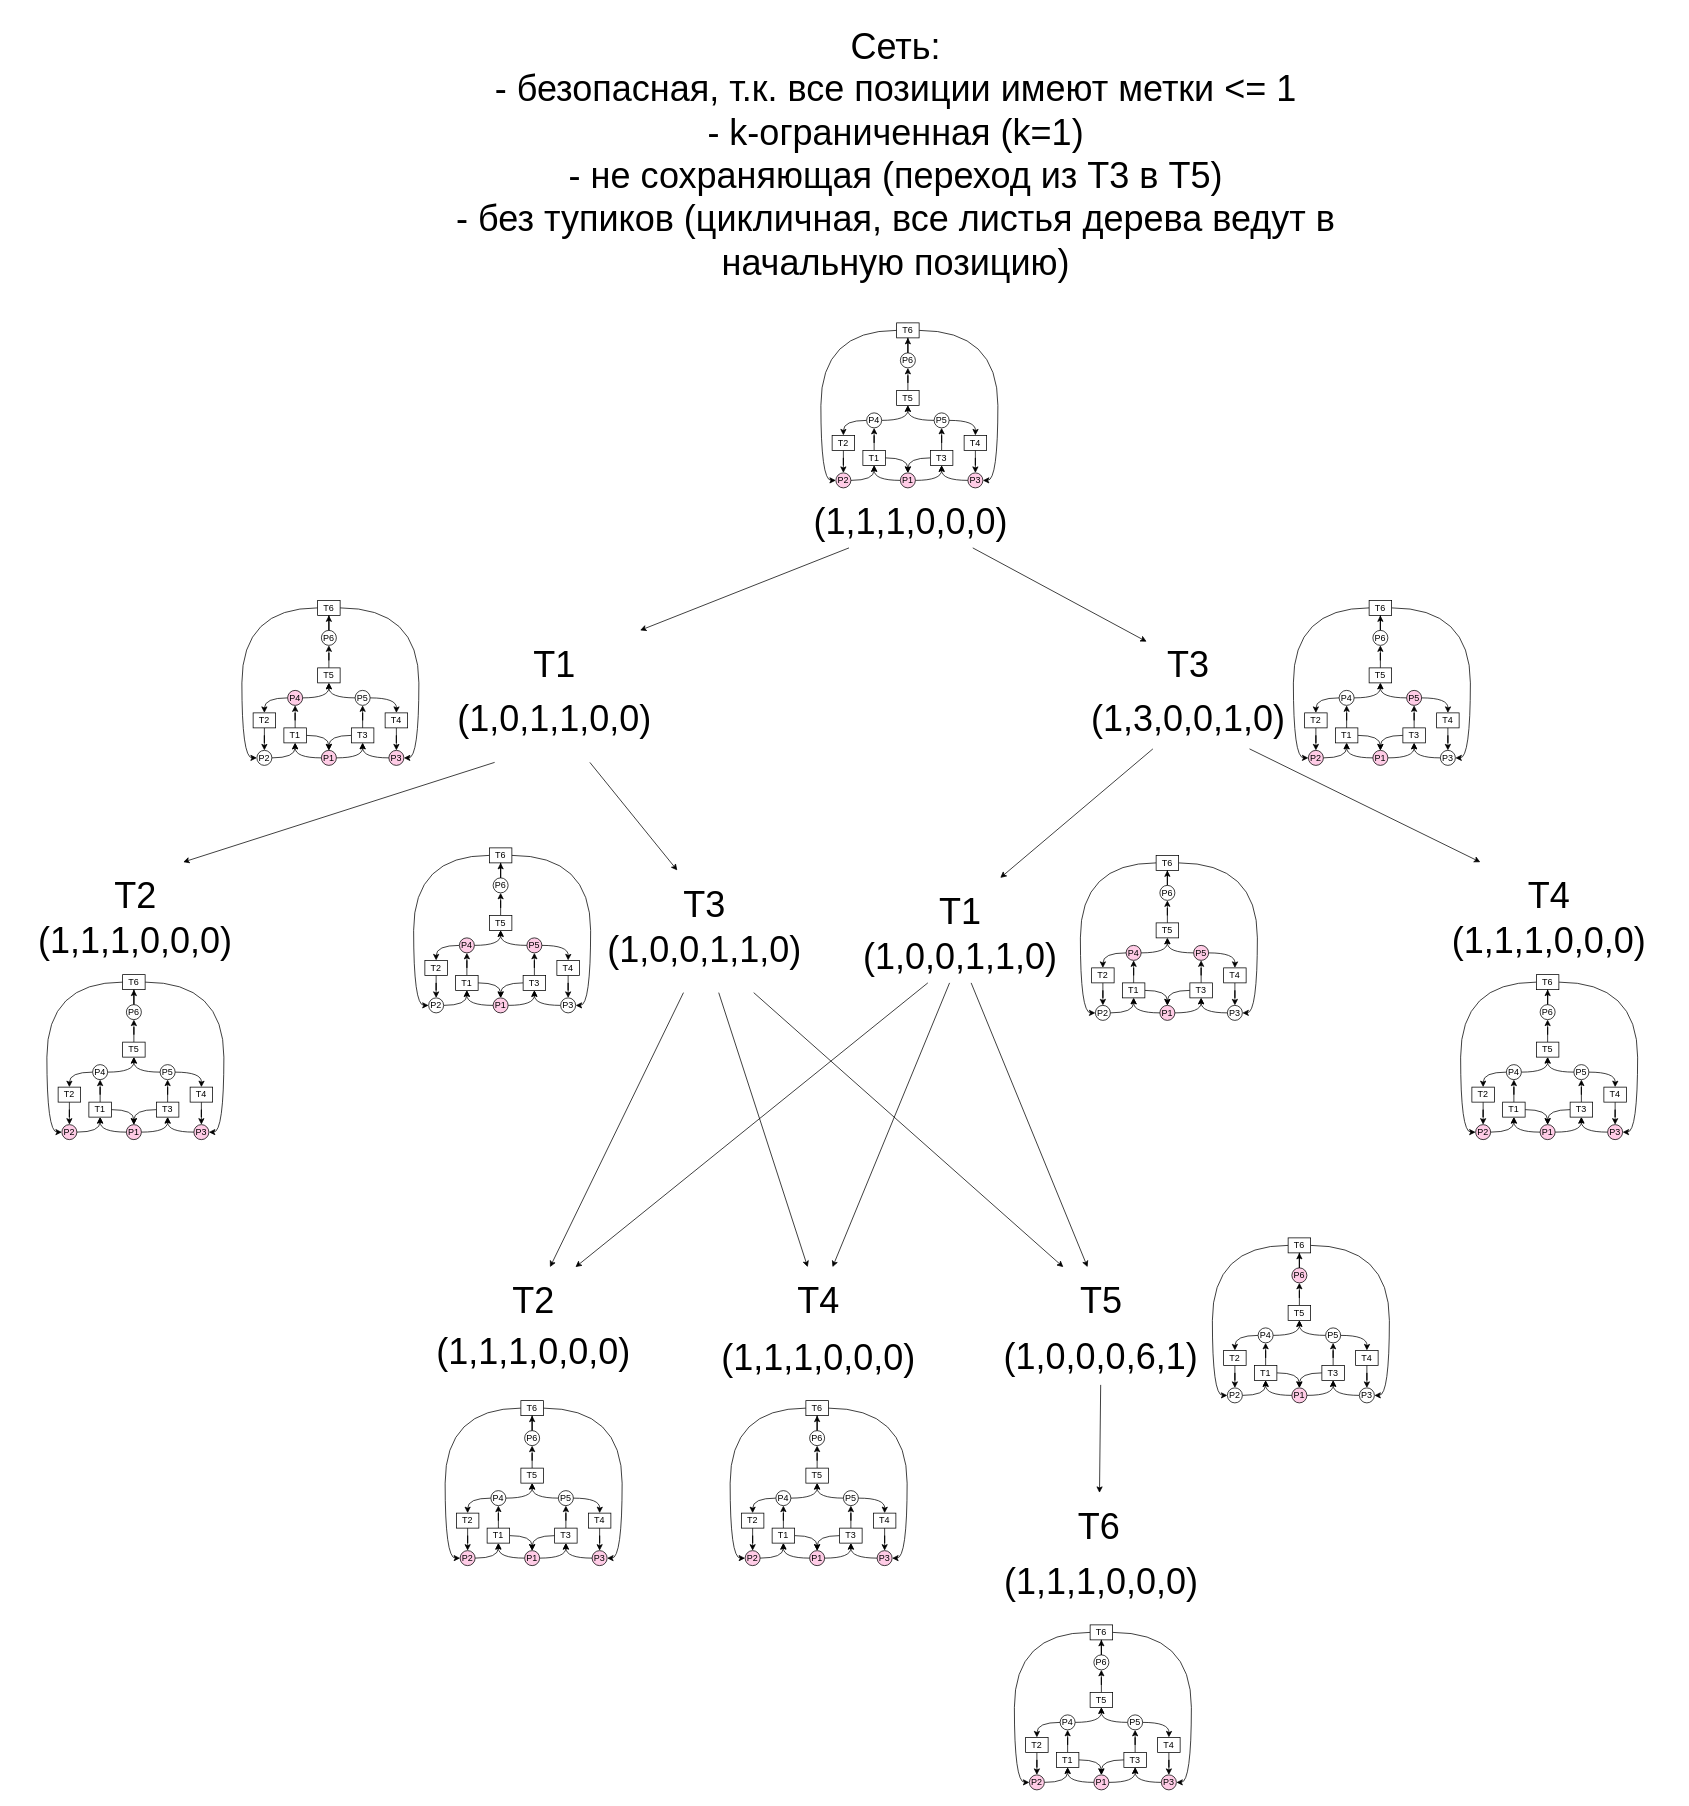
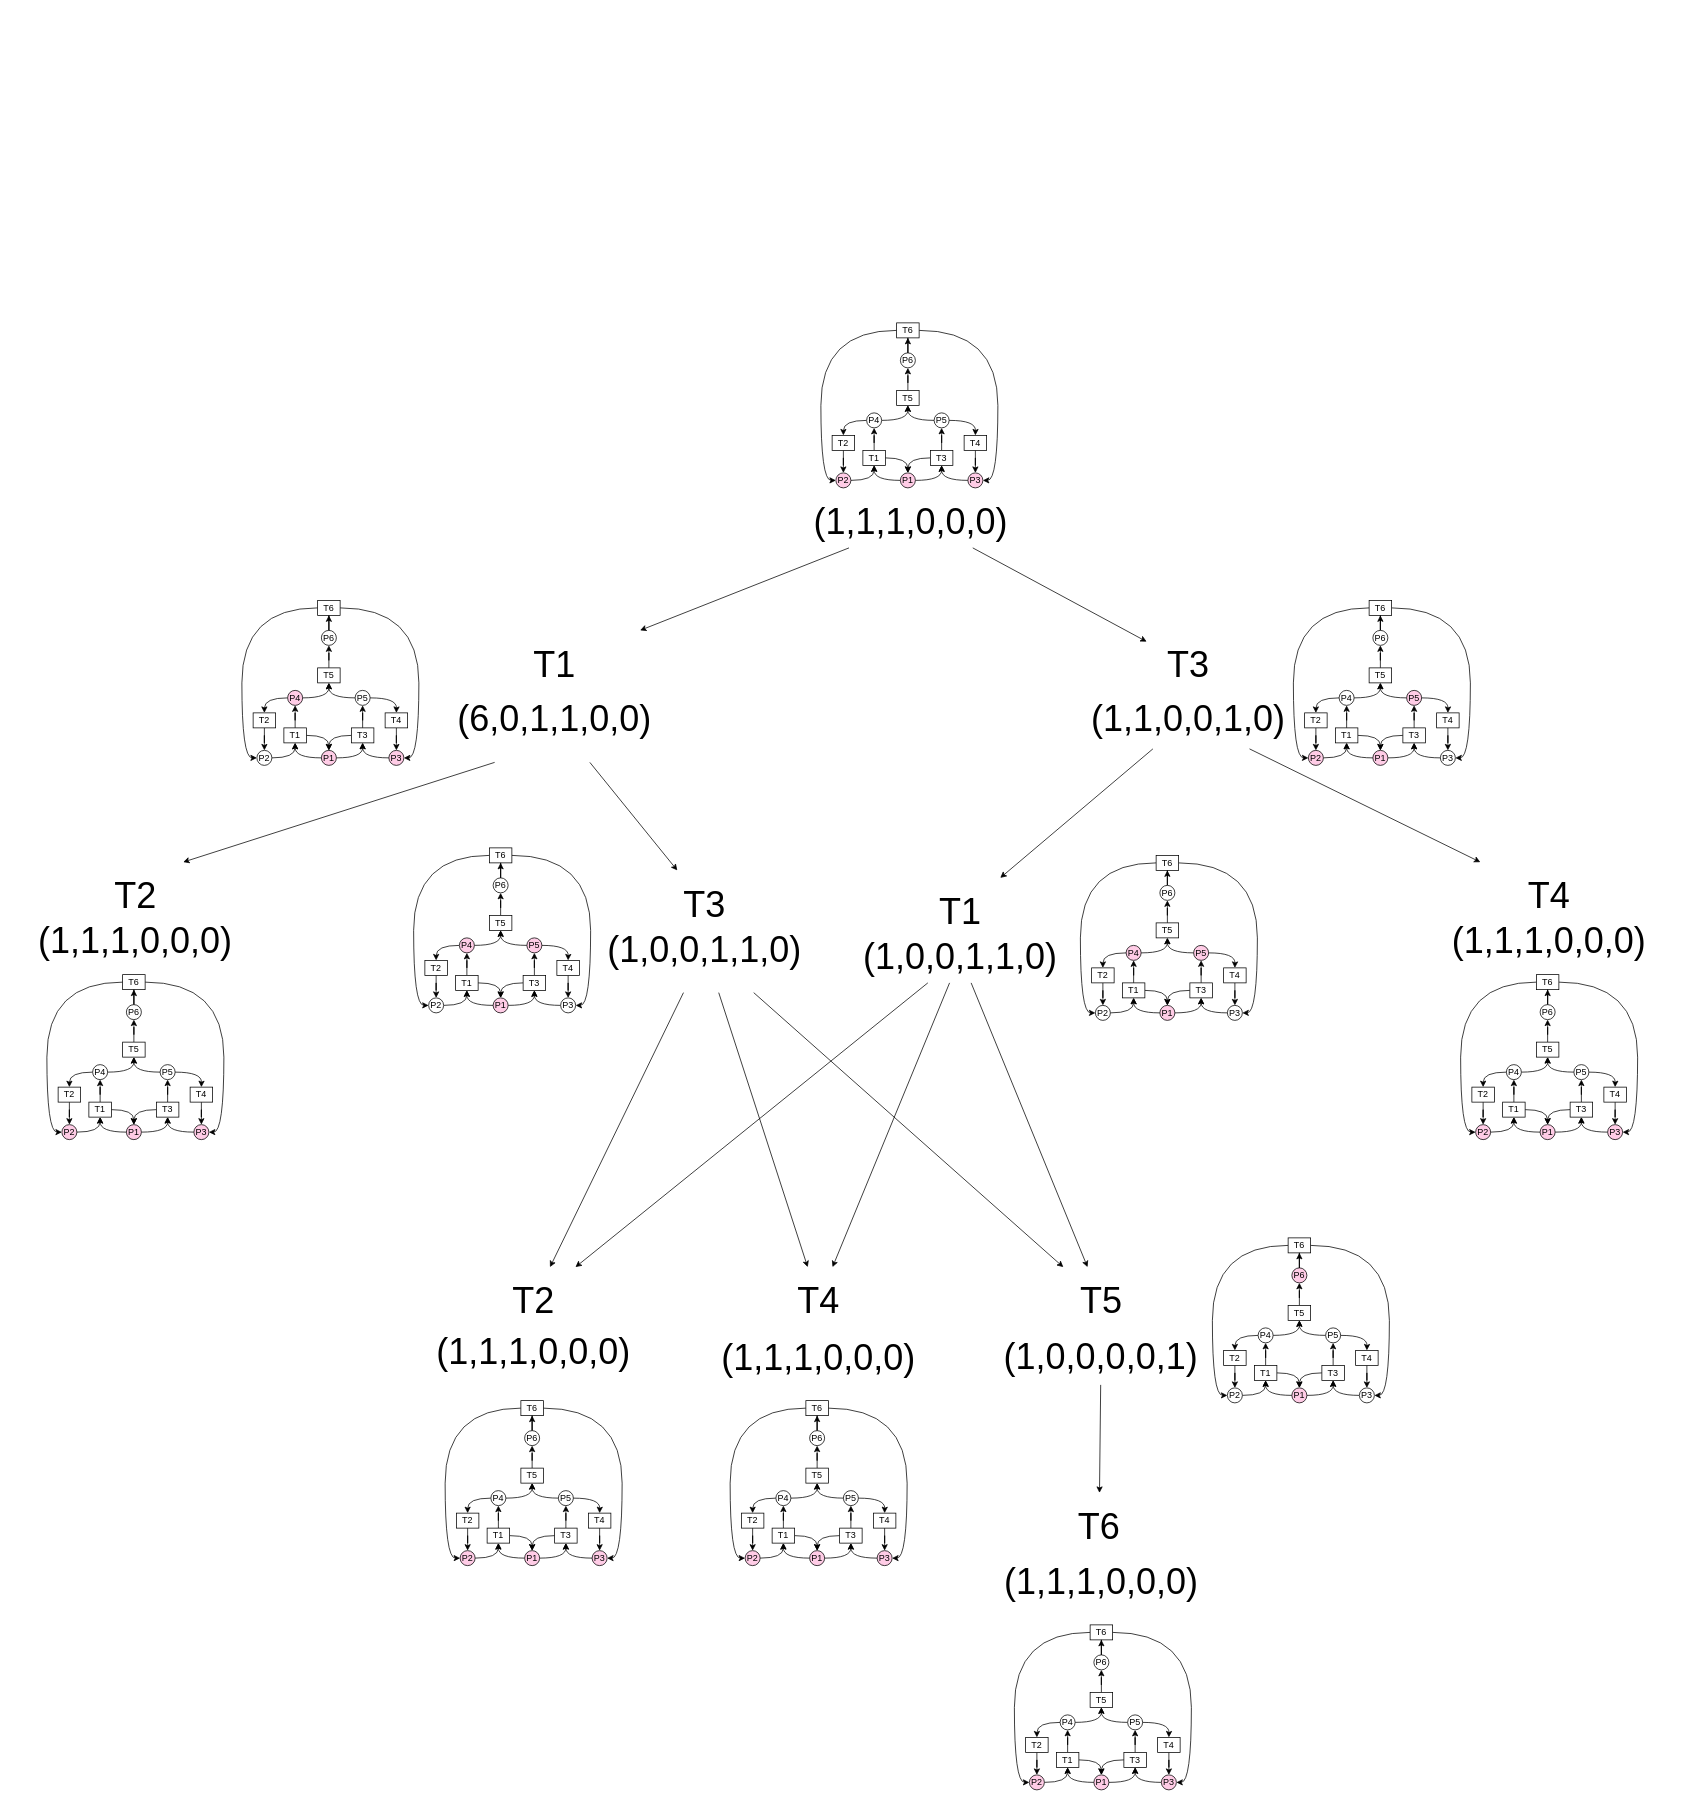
node "Сеть: - безопасная, т.к. все позиции имеют метки <= 1 - k-ограниченная (k=1) - не сохраняющая (переход из Т3 в Т5) - без тупиков (цикличная, все листья дерева ведут в начальную позицию)": removed
node "(1,0,1,1,0,0)": label "(1,0,1,1,0,0)" -> "(6,0,1,1,0,0)"
node "(1,3,0,0,1,0)": label "(1,3,0,0,1,0)" -> "(1,1,0,0,1,0)"
node "(1,0,0,0,6,1)": label "(1,0,0,0,6,1)" -> "(1,0,0,0,0,1)"
